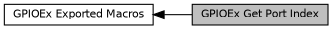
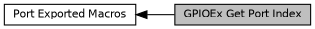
node "GPIOEx Exported Macros": label "GPIOEx Exported Macros" -> "Port Exported Macros"
